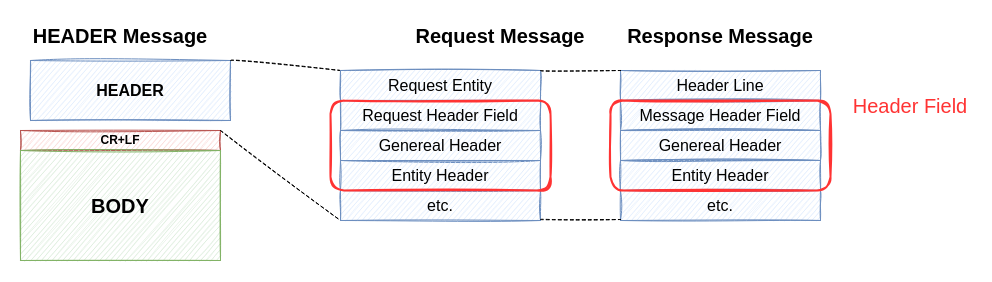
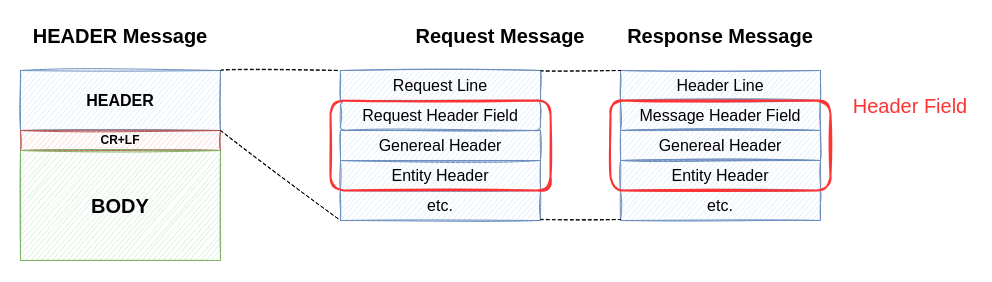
node "Request Entity": label "Request Entity" -> "Request Line"
node "HEADER": moved (131, 91) -> (121, 101)
node "Request Header Field": shape rectangle -> rounded rectangle
